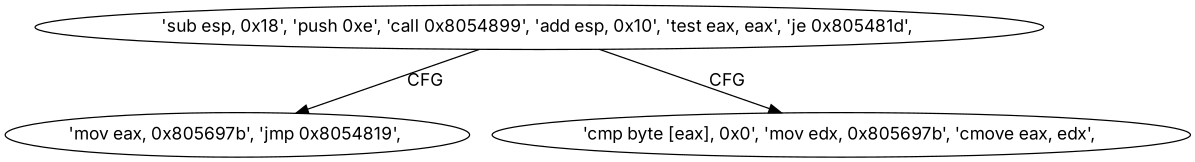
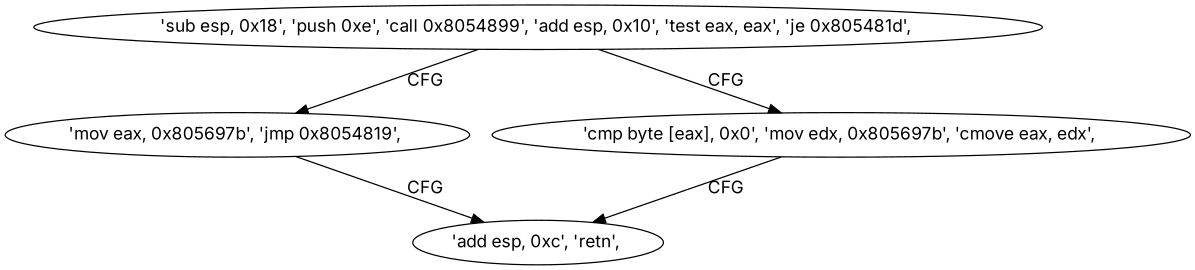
node "'add esp, 0xc', 'retn',": added
